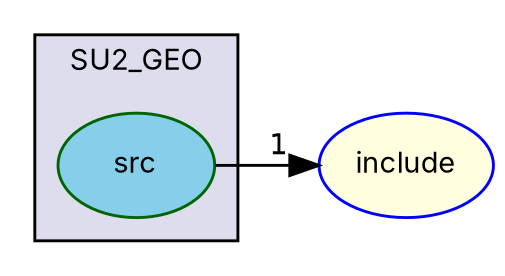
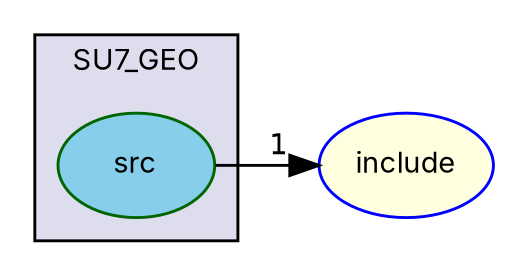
cluster "SU2_GEO": label "SU2_GEO" -> "SU7_GEO"
